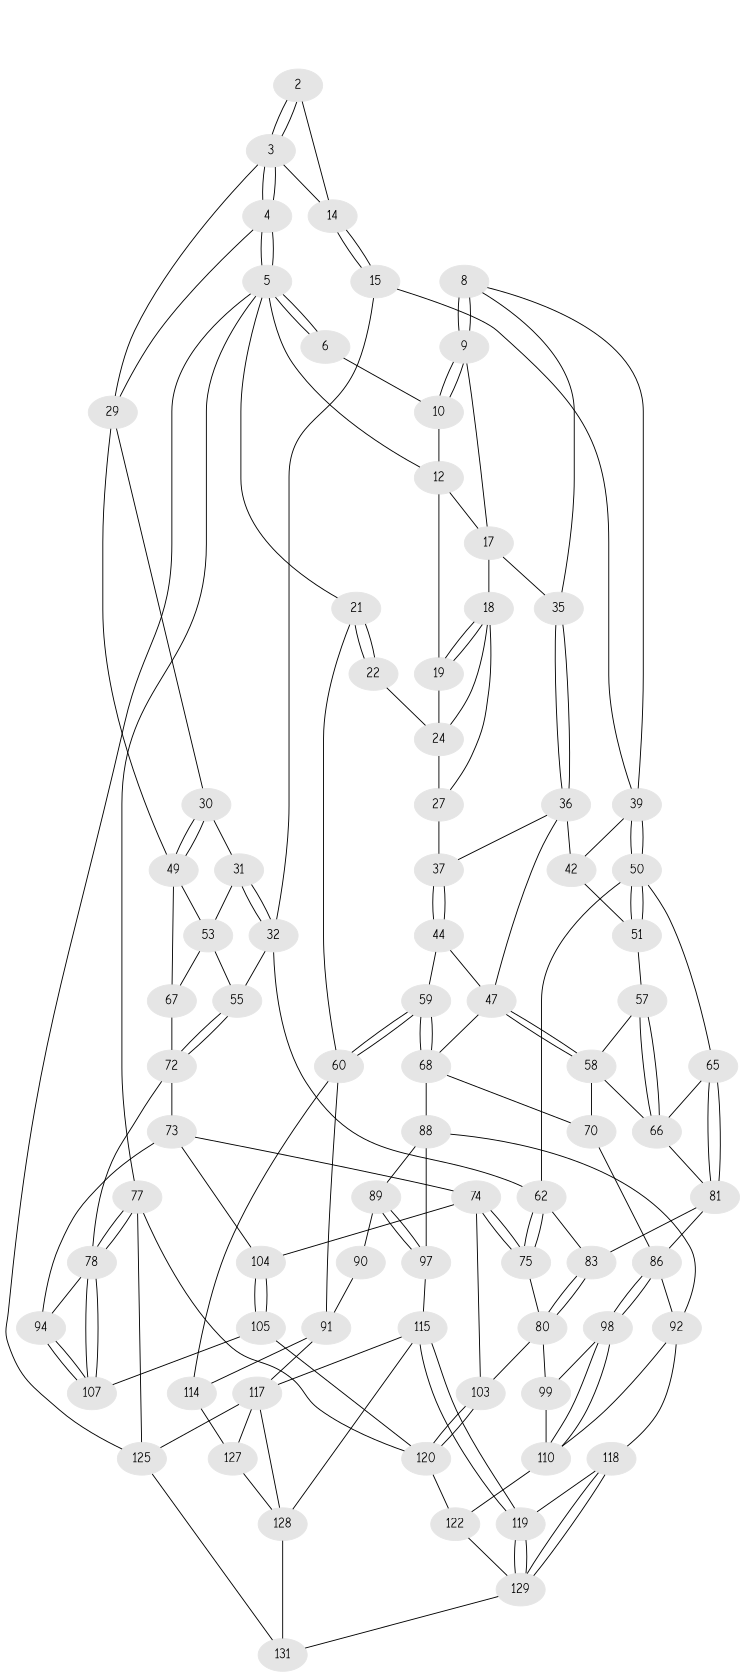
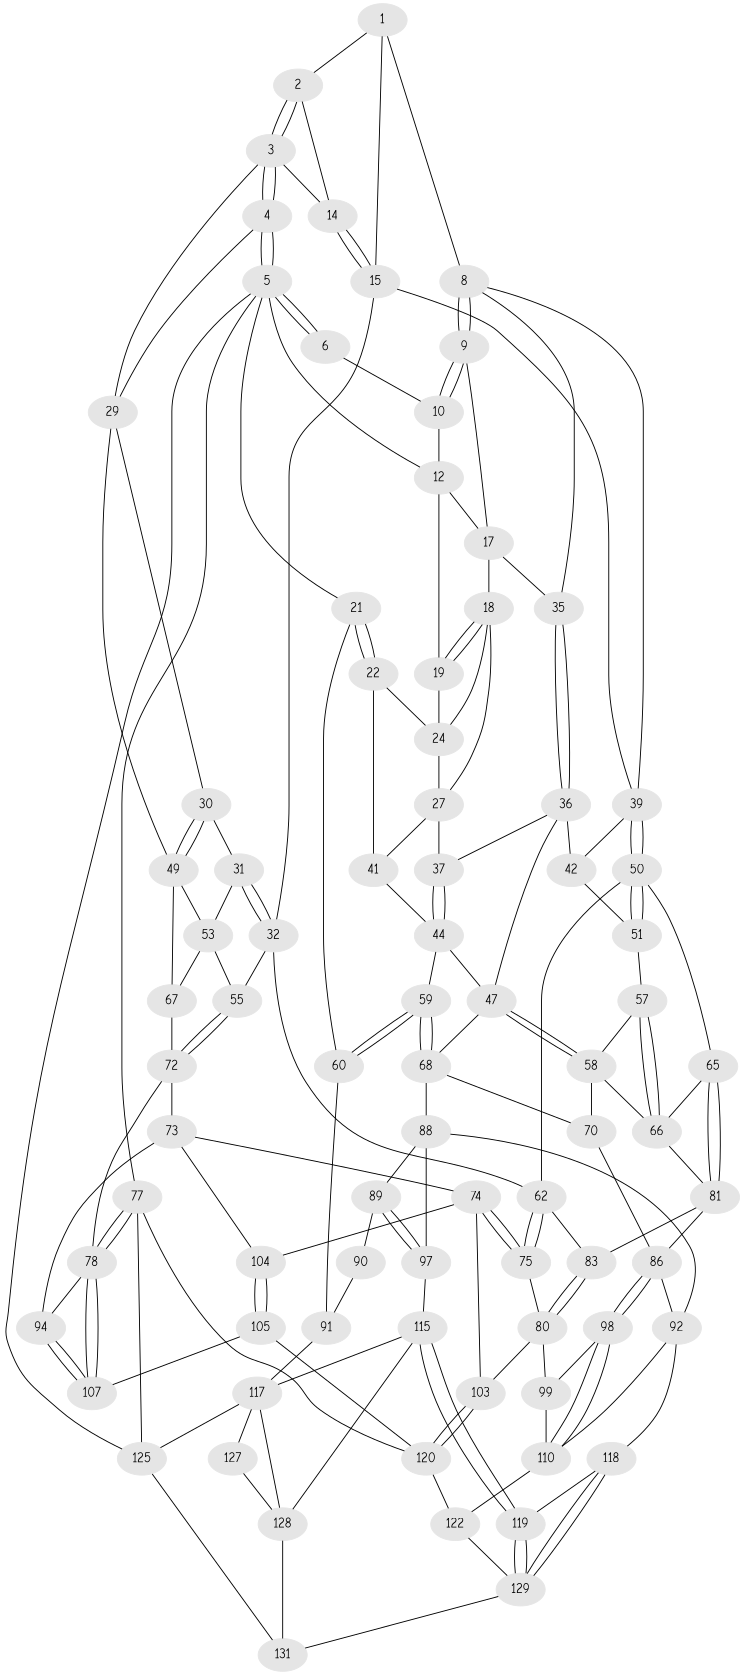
node "1": added
node "41": added
node "114": removed
